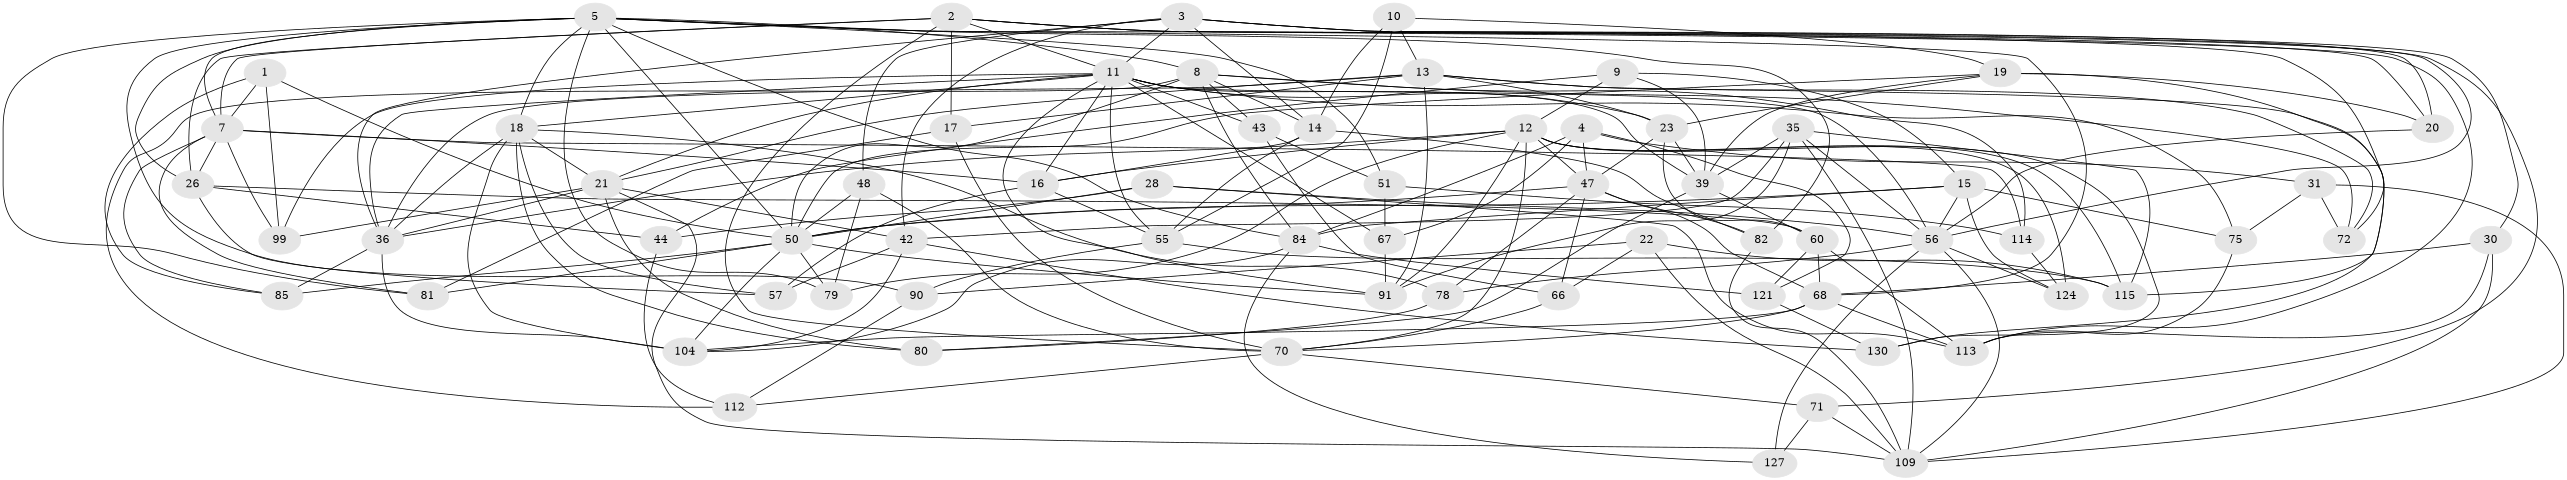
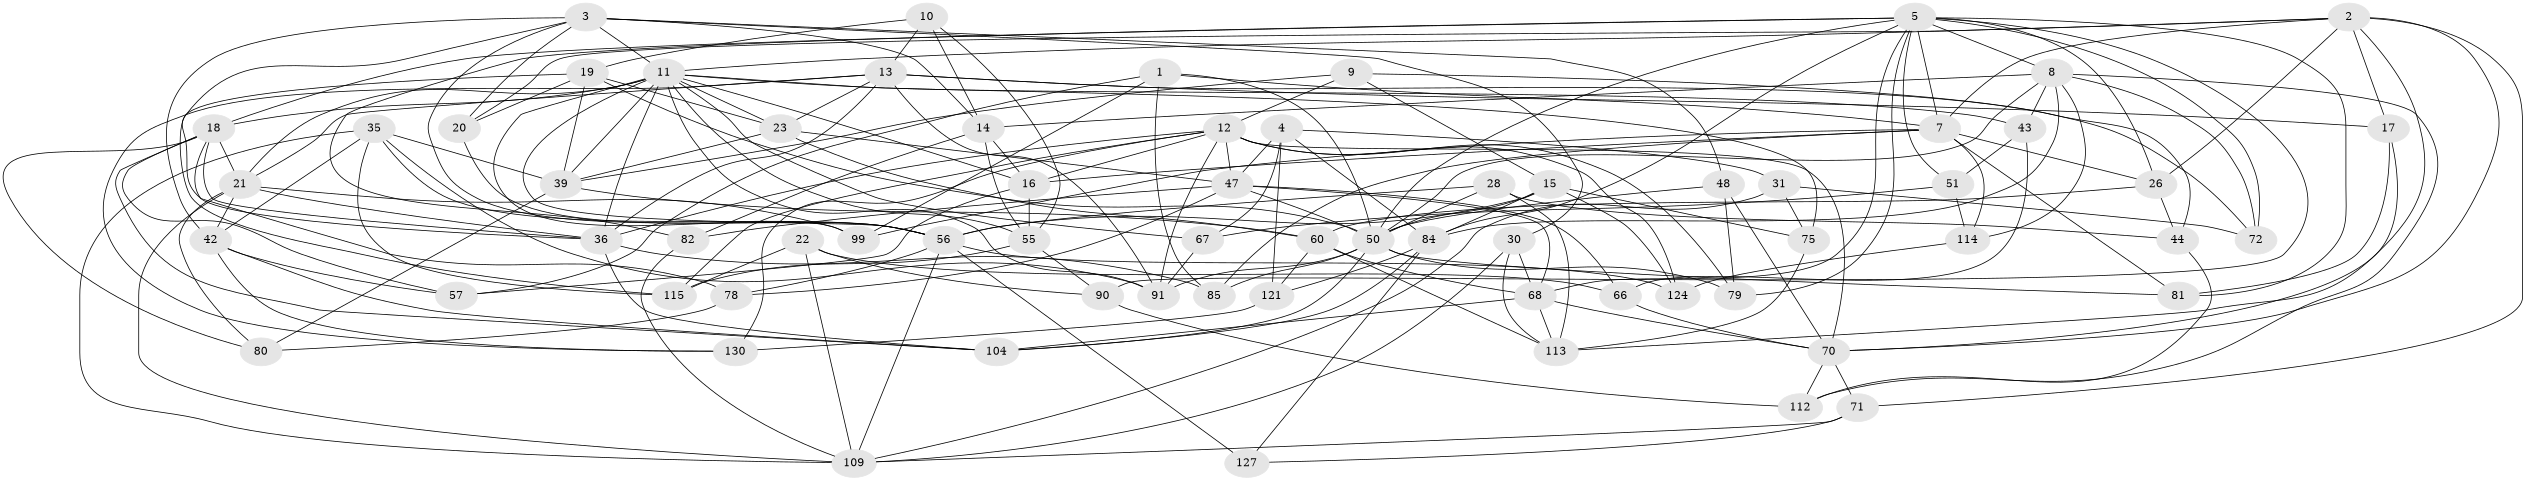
edge "26" -- "57": now "1" -- "57"
